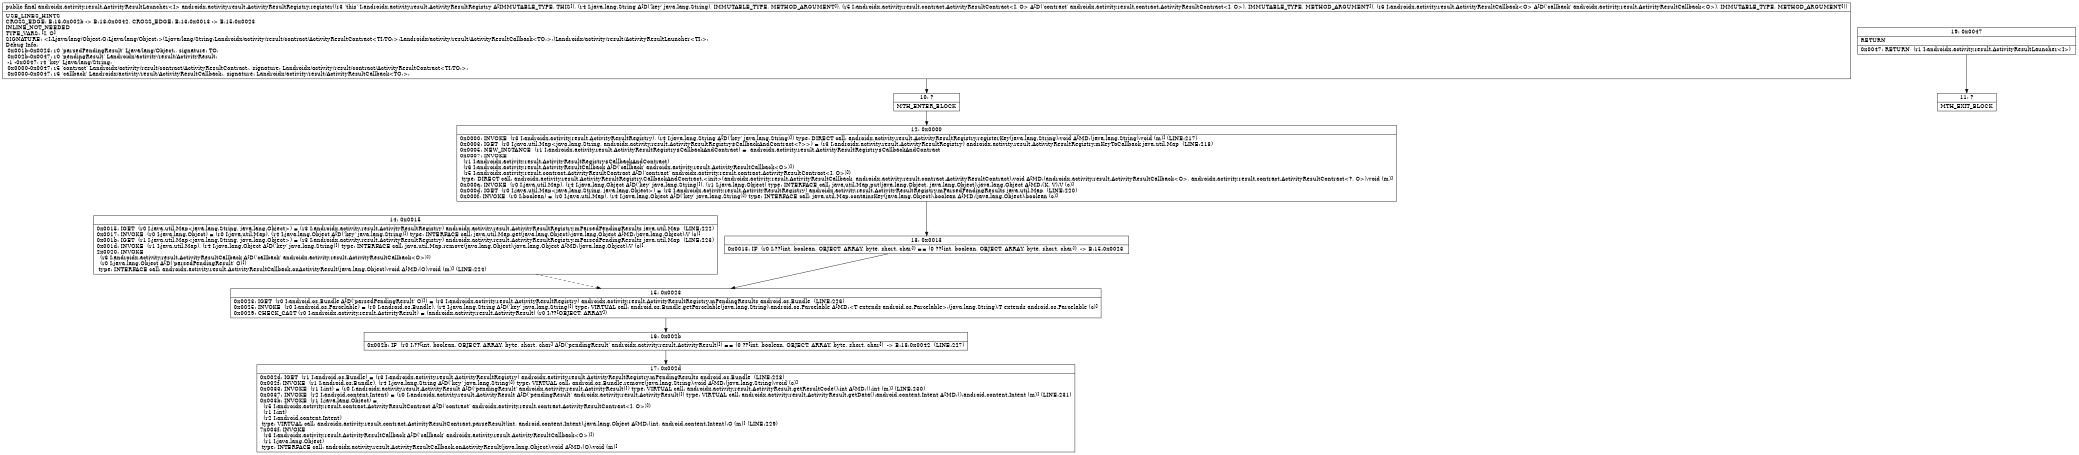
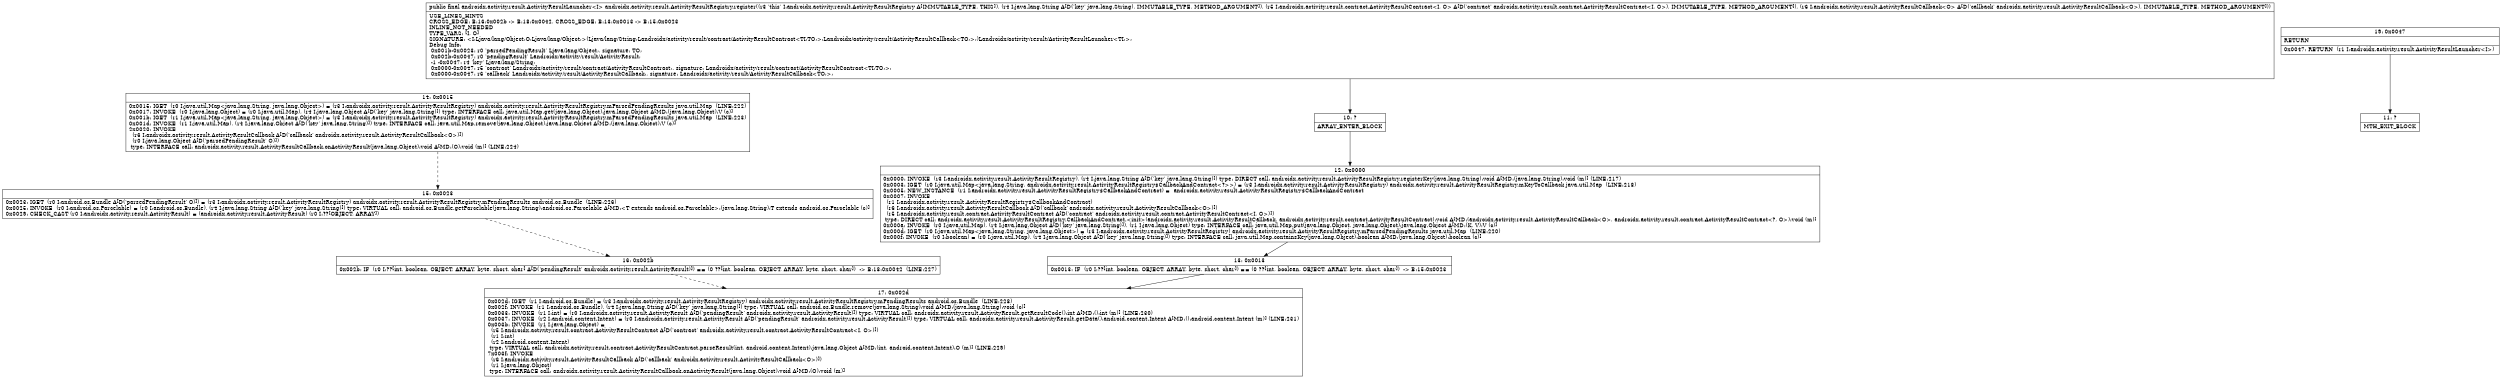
node "10: ?": text "MTH_ENTER_BLOCK" -> "ARRAY_ENTER_BLOCK"
edge "13: 0x0013" -> "15: 0x0023": now "13: 0x0013" -> "17: 0x002d"
edge "15: 0x0023" -> "16: 0x002b": style solid -> dashed
edge "16: 0x002b" -> "17: 0x002d": style solid -> dashed
